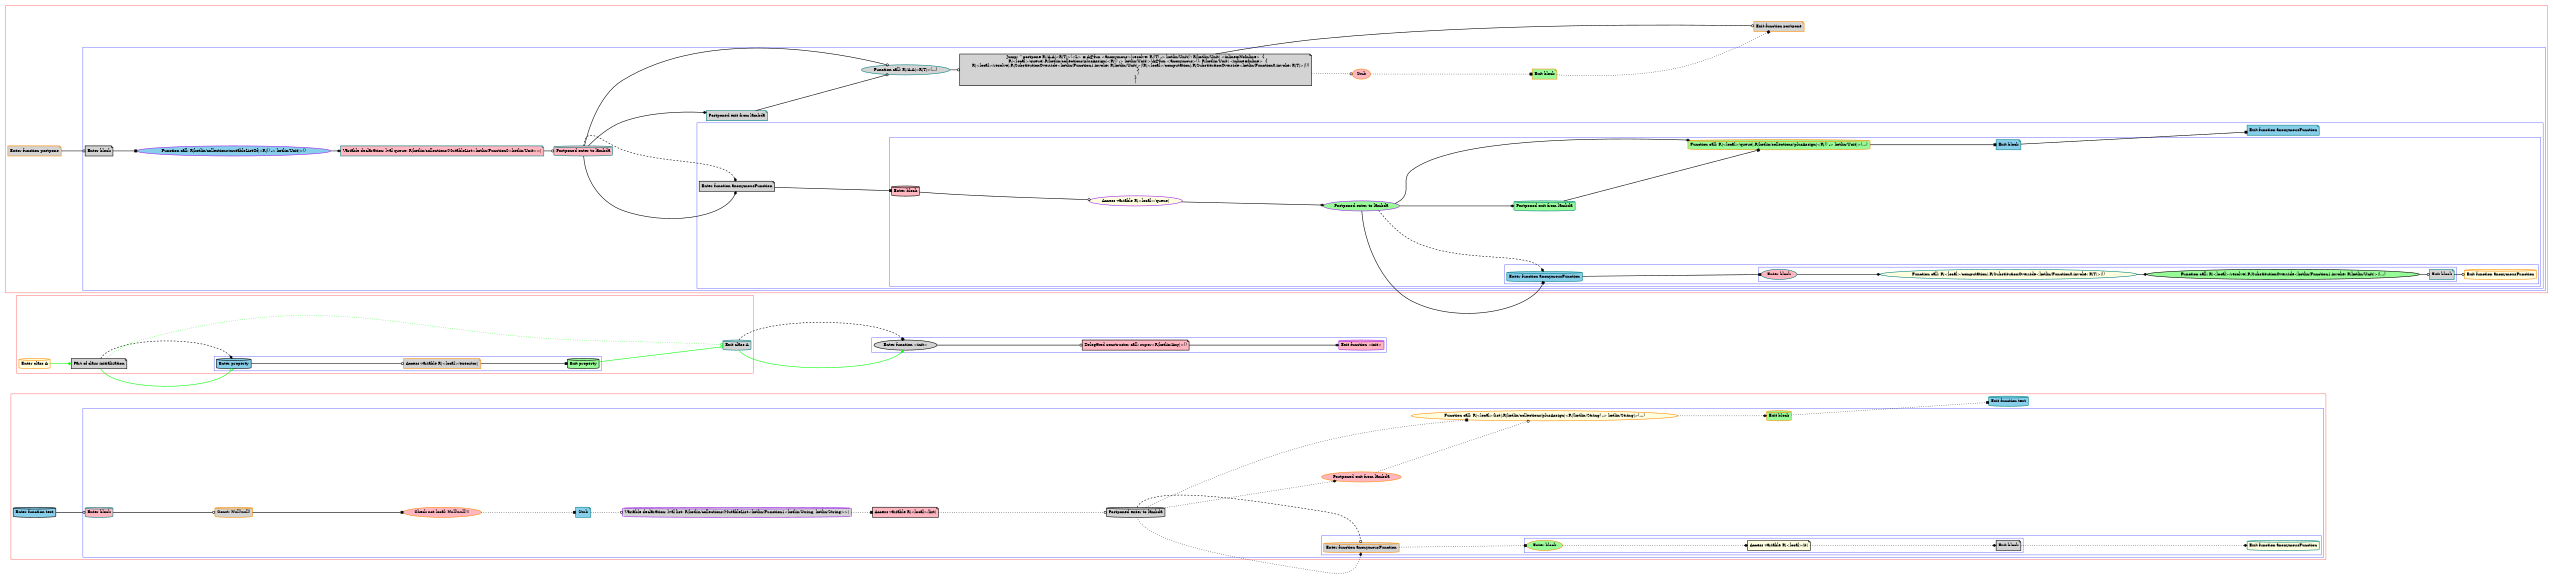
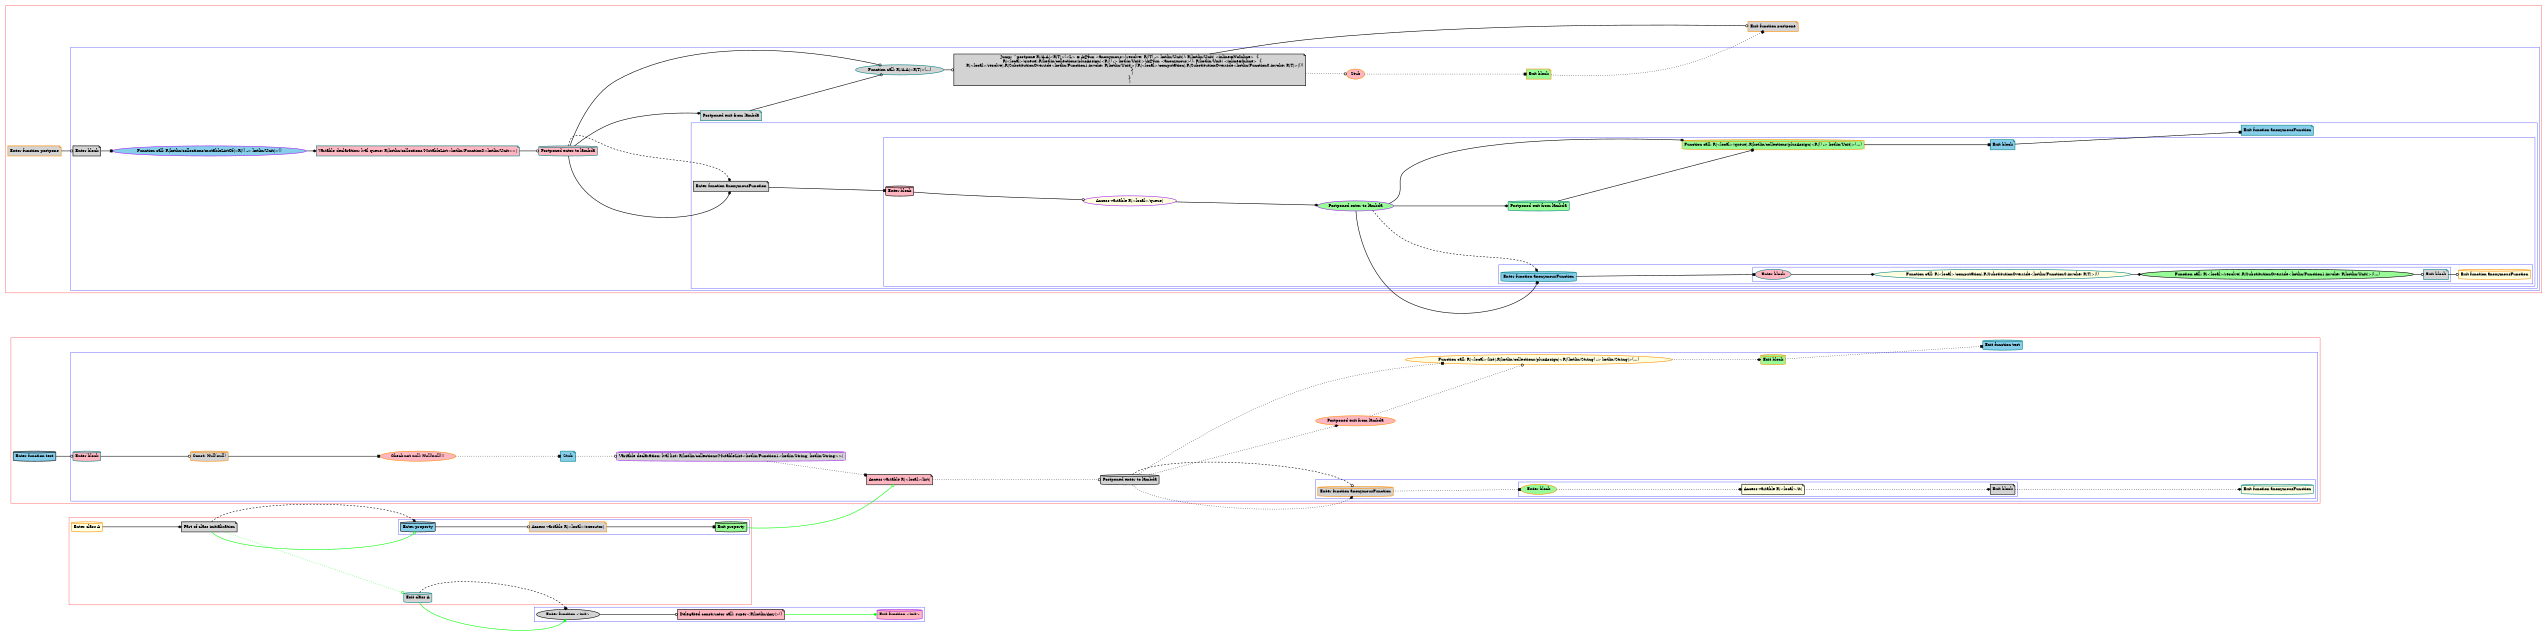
edge "Delegated constructor call: super<R|kotlin/Any|>()" -> "Exit function <init>": color black -> green
edge "Exit property" -> "Exit class A": now "Exit property" -> "Access variable R|<local>/list|"
edge "Enter class A" -> "Part of class initialization": color green -> black
node "Check not local: Null(null)!!": label "Check not local: Null(null)!!" -> "Check not null: Null(null)!!"
